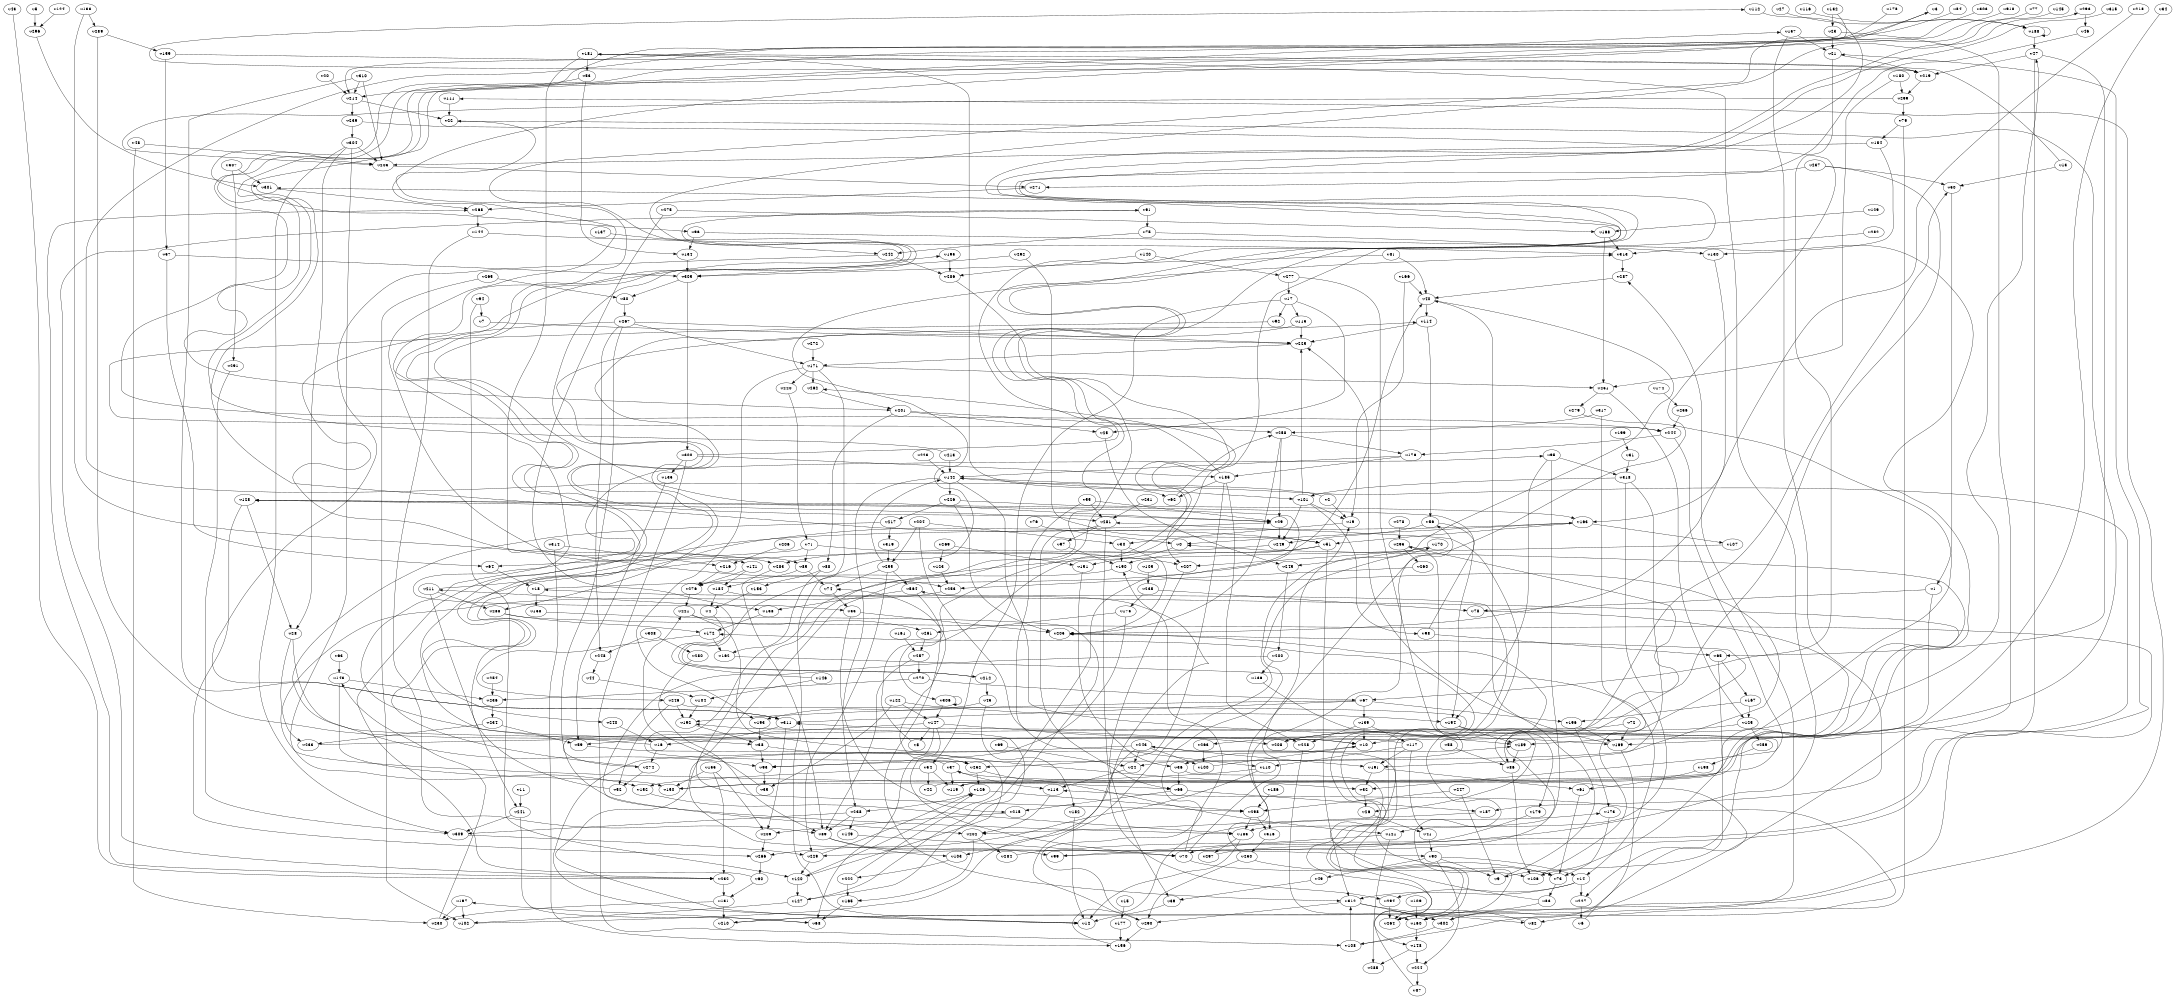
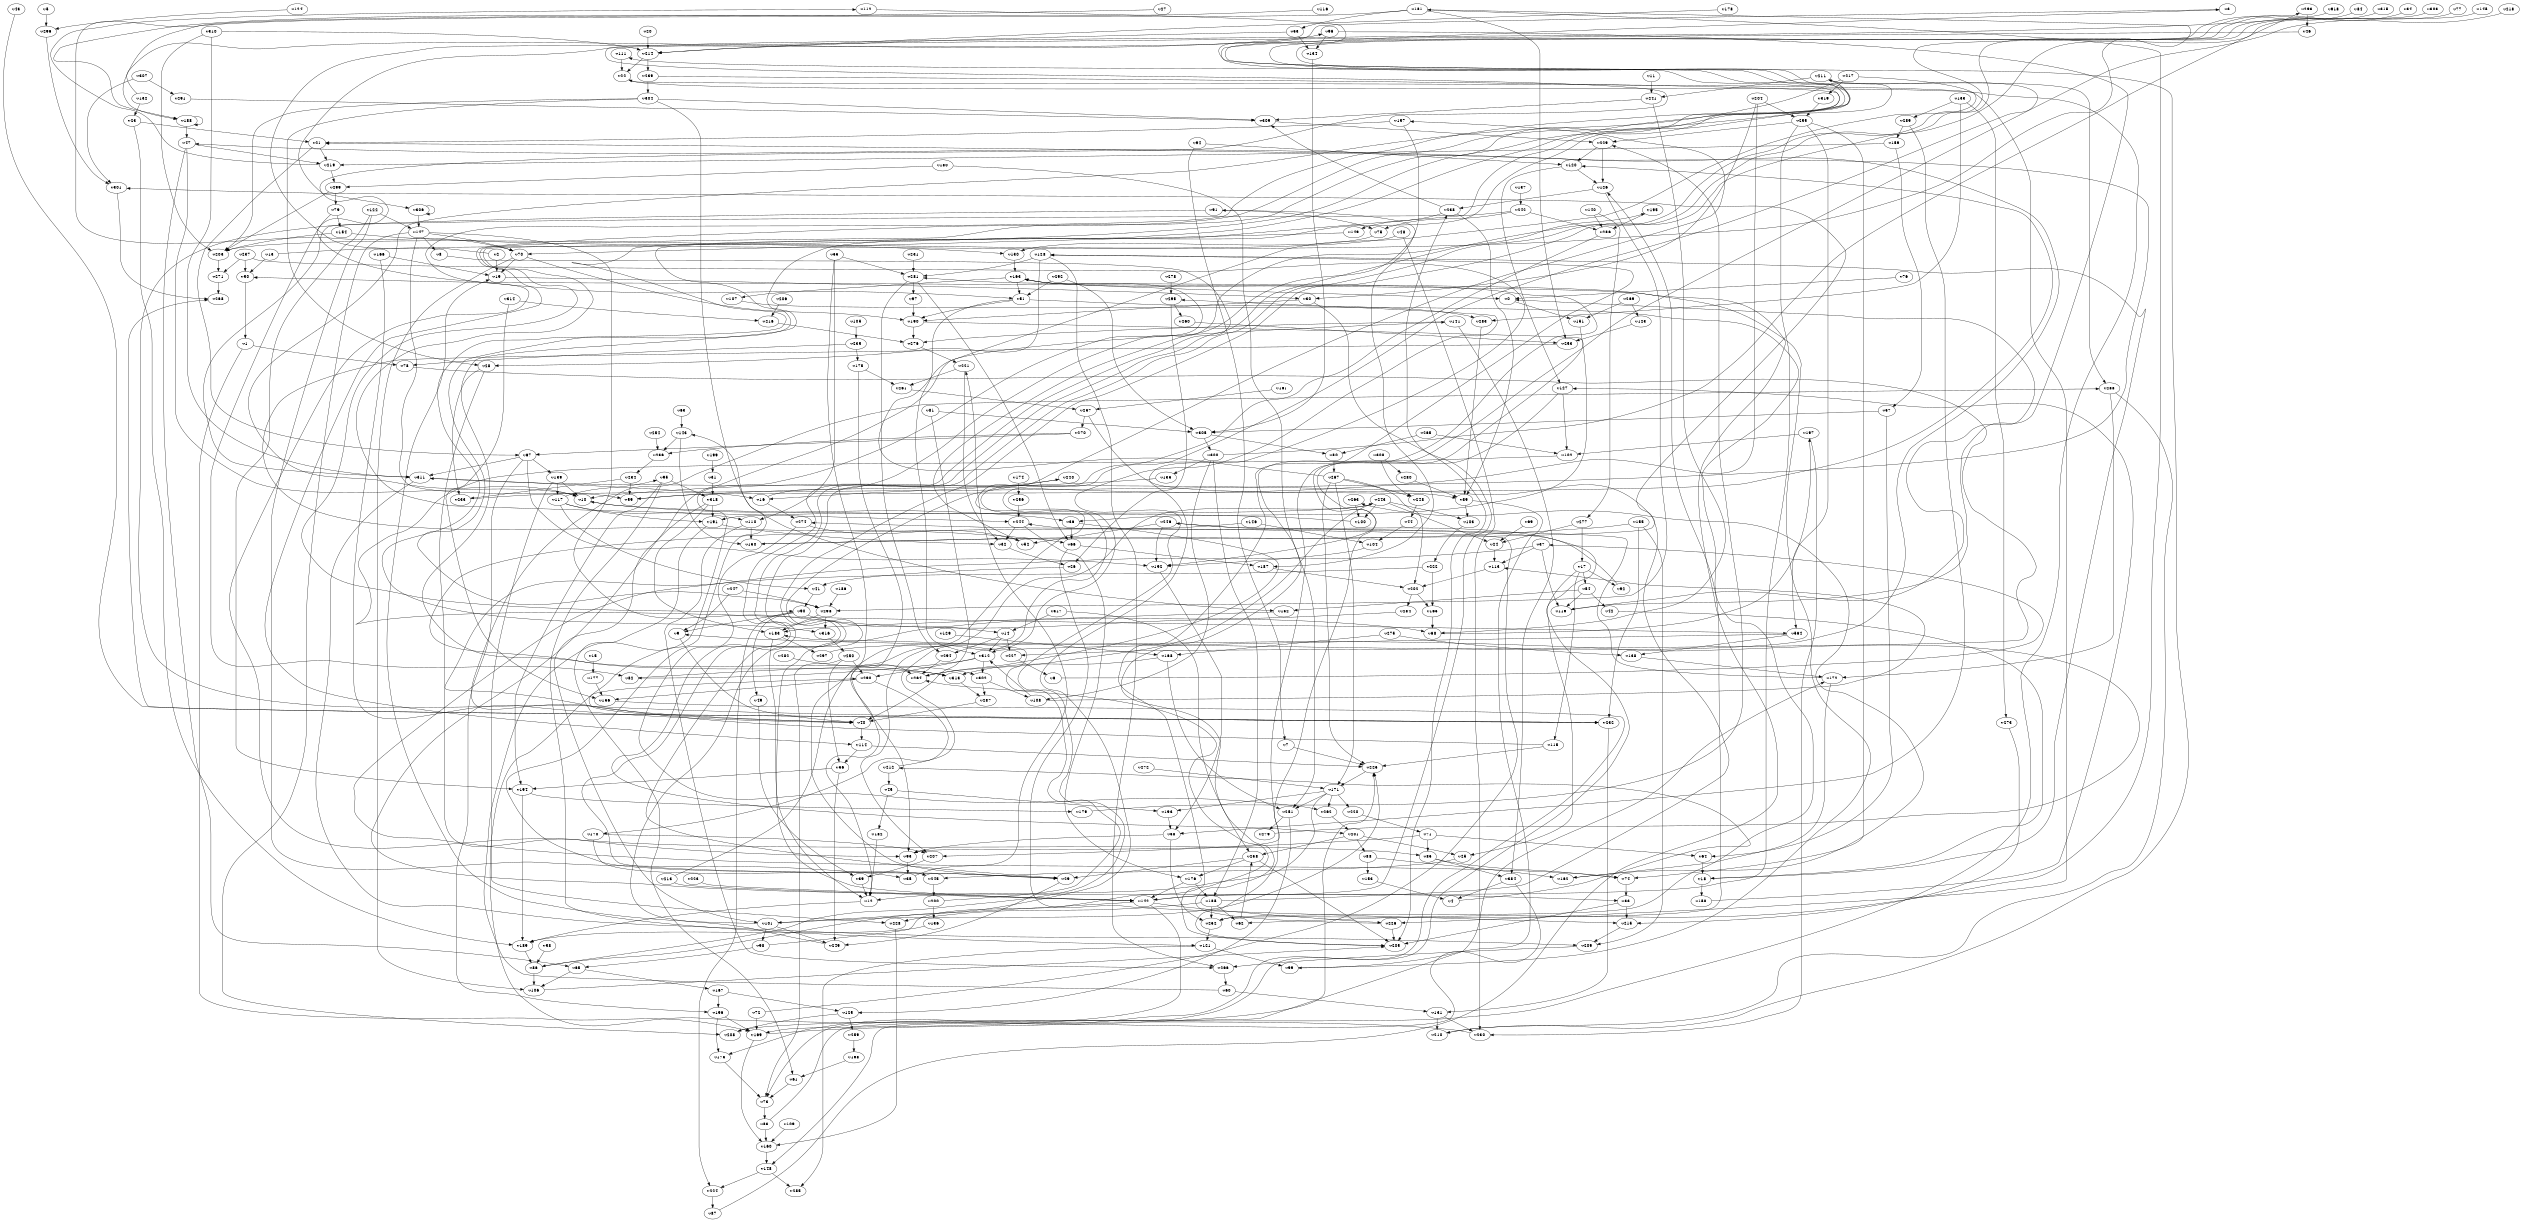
node "v144": removed
edge "v75" -> "v242": reversed
edge "v226" -> "v217": reversed
node "v184": label "v184" -> "v384"
node "v273": added
